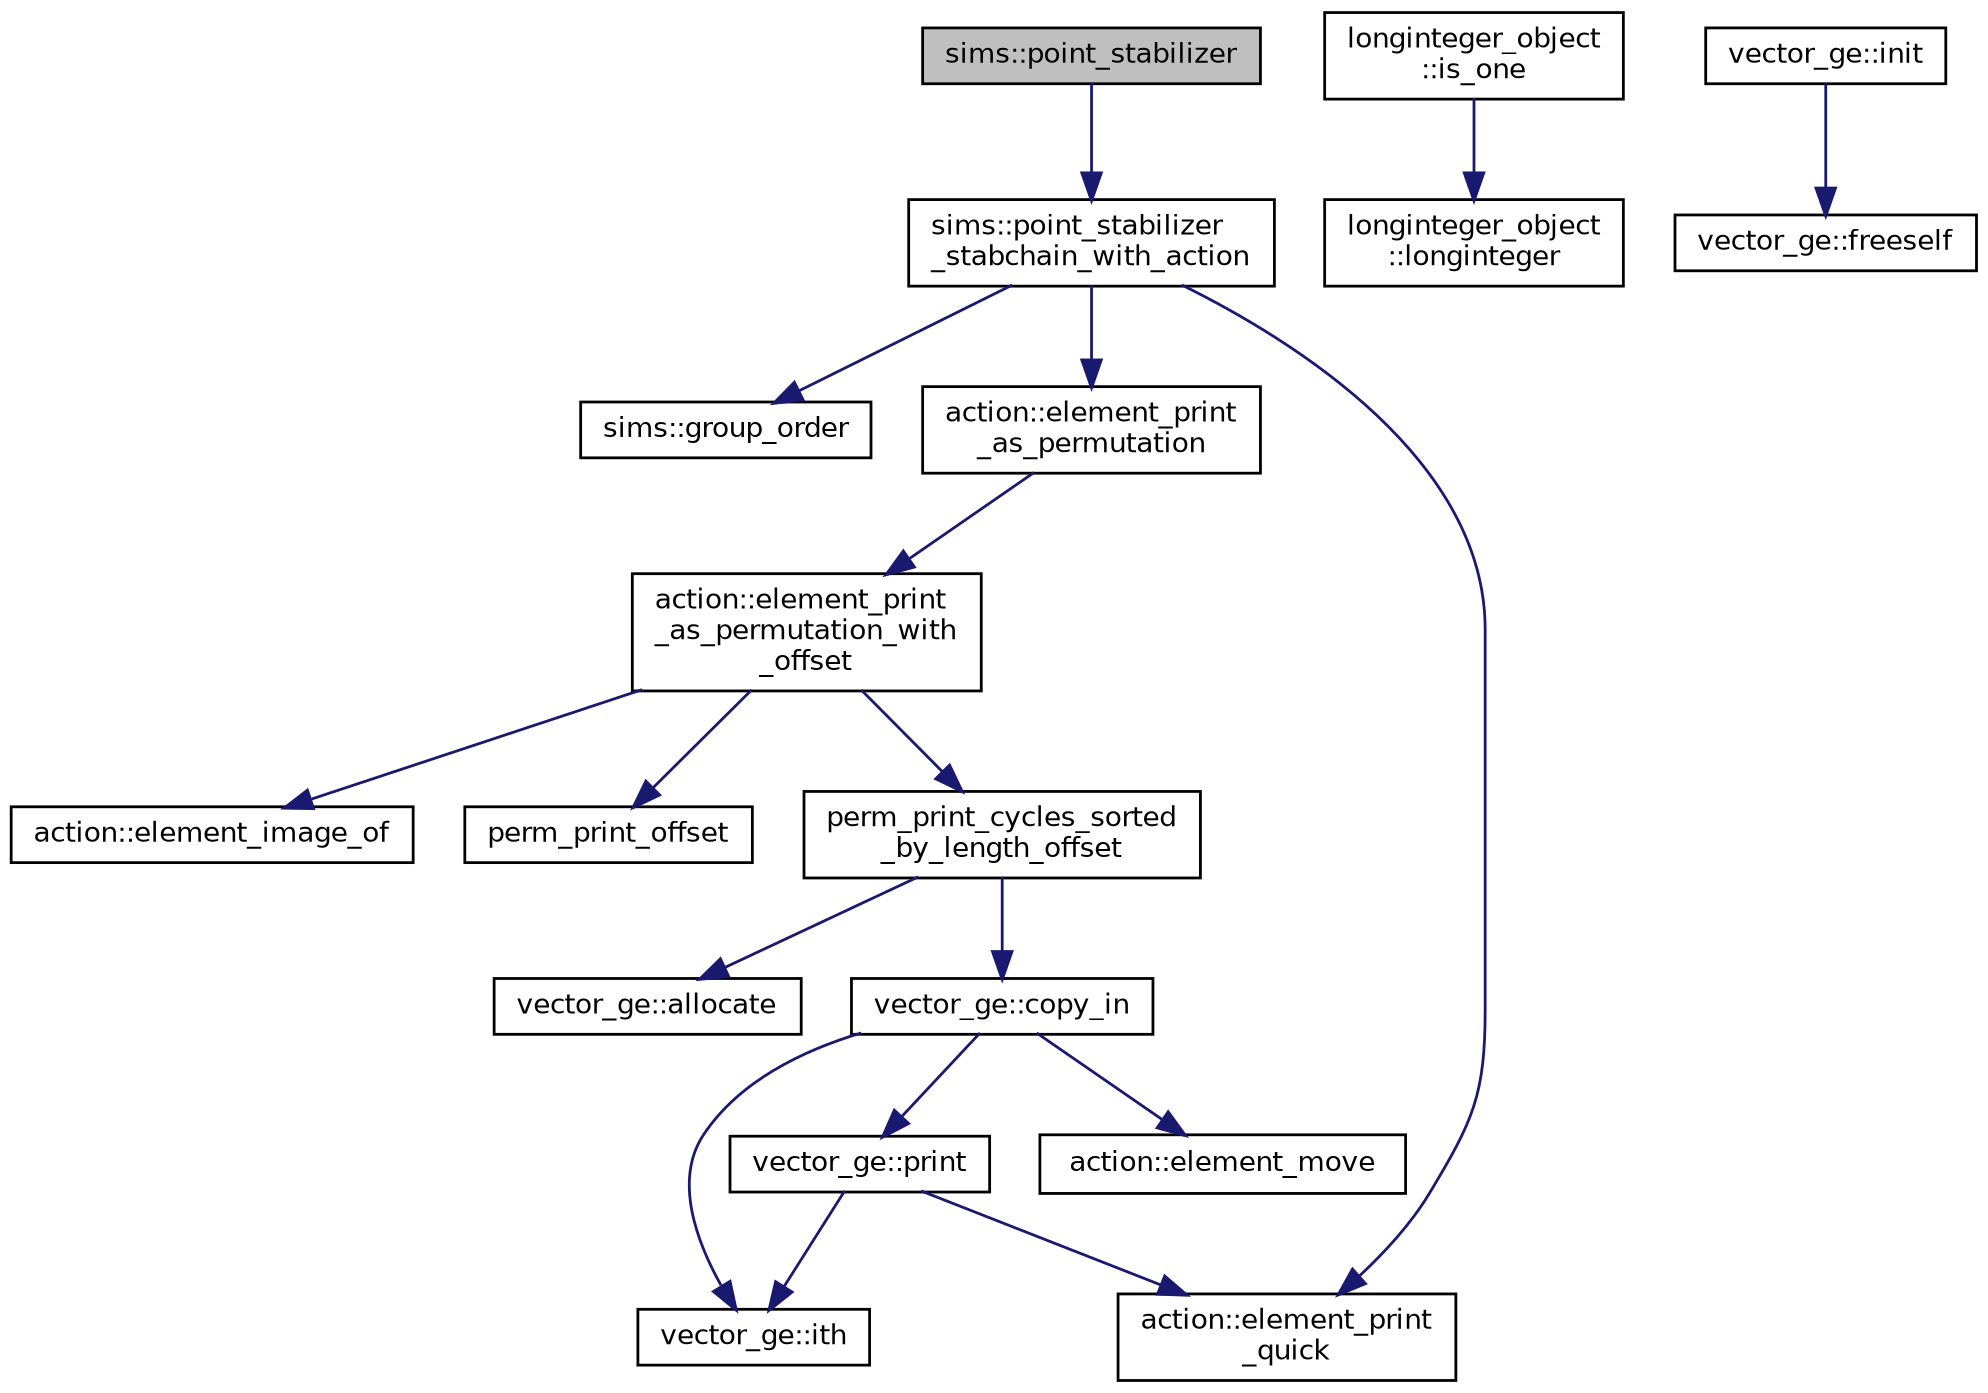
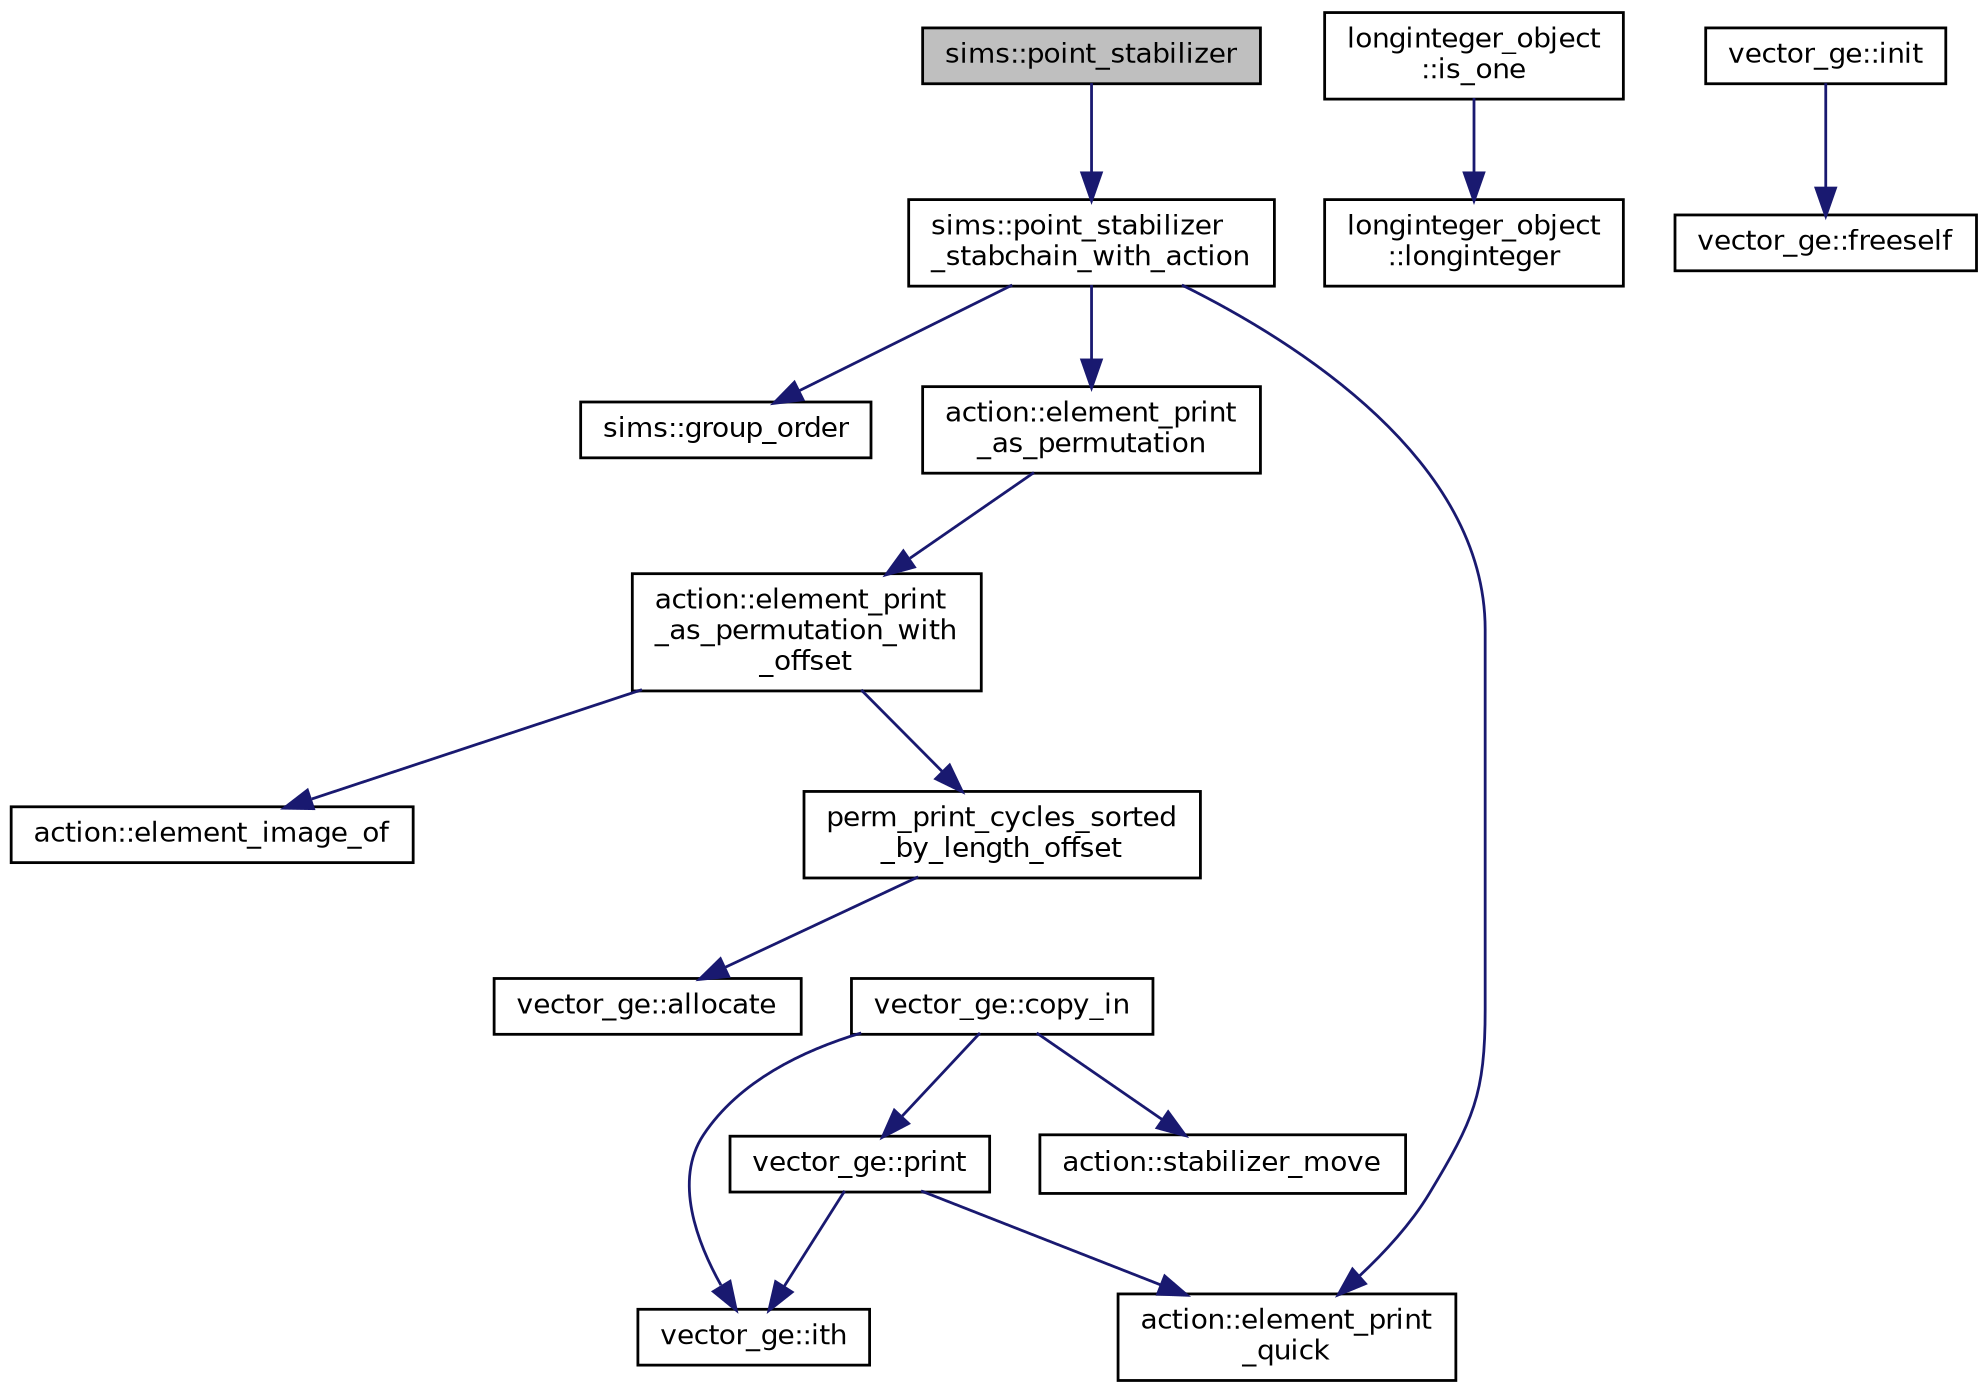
node "perm_print_offset": removed
edge "perm_print_cycles_sorted _by_length_offset" -> "vector_ge::copy_in": removed
node "action::element_move": label "action::element_move" -> "action::stabilizer_move"
